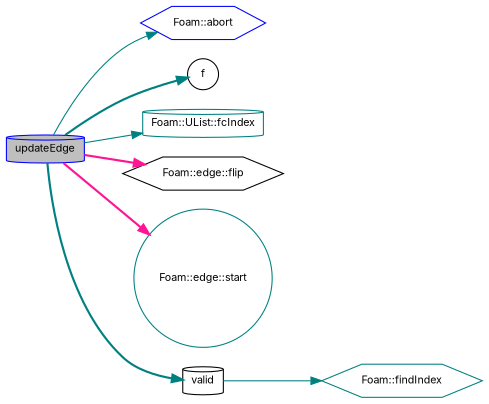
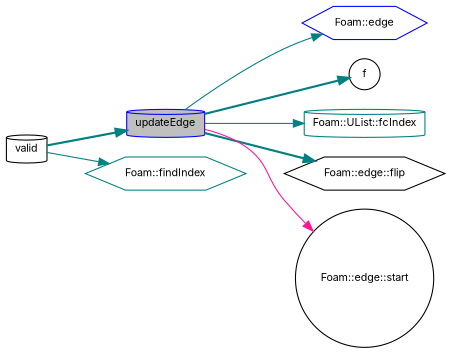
node "Foam::abort": label "Foam::abort" -> "Foam::edge"
edge "updateEdge" -> "Foam::edge::flip": color deeppink -> teal
edge "updateEdge" -> "Foam::edge::start": style bold -> solid
node "Foam::edge::start": color teal -> black
edge "updateEdge" -> "valid": reversed
